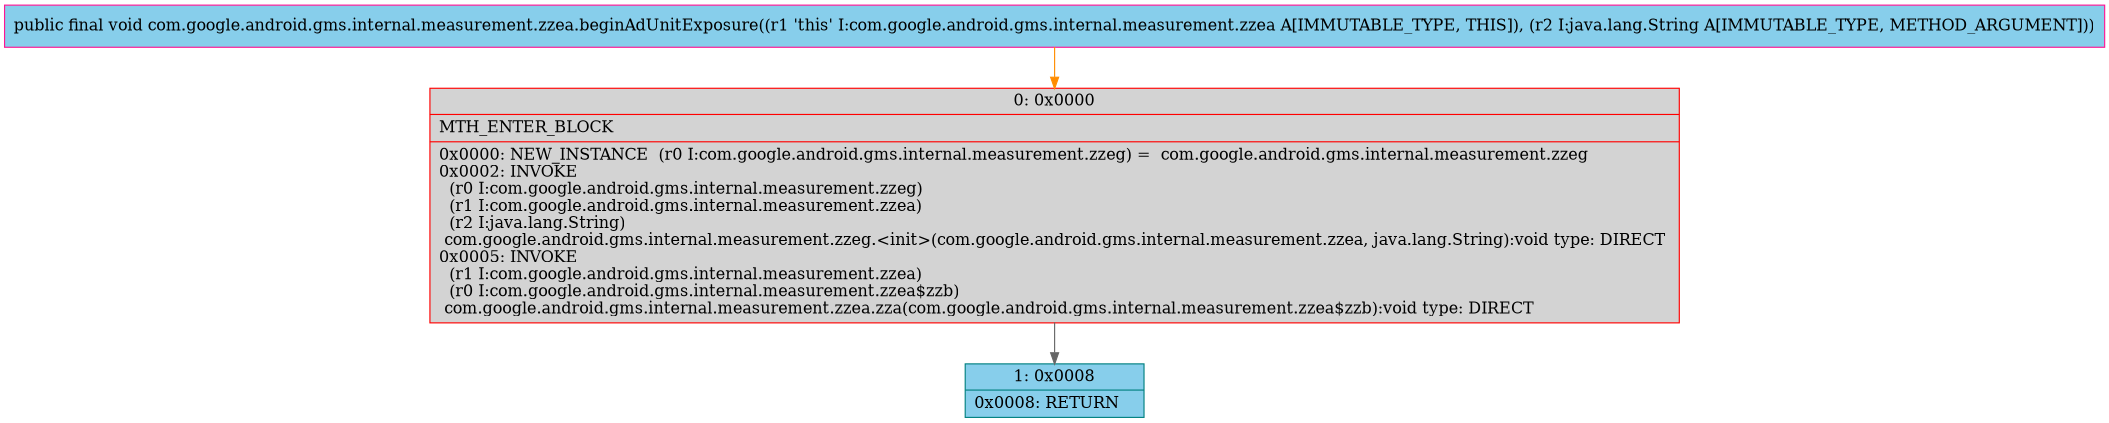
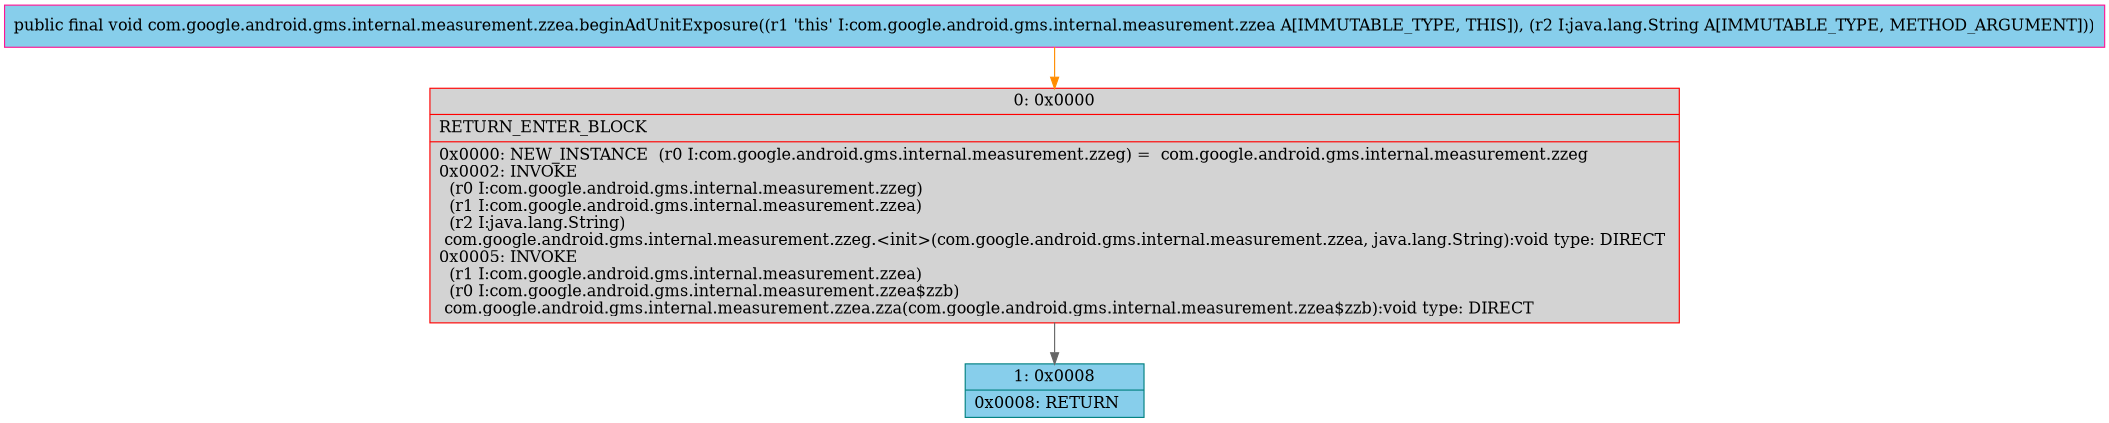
node "0: 0x0000": text "MTH_ENTER_BLOCK" -> "RETURN_ENTER_BLOCK"
